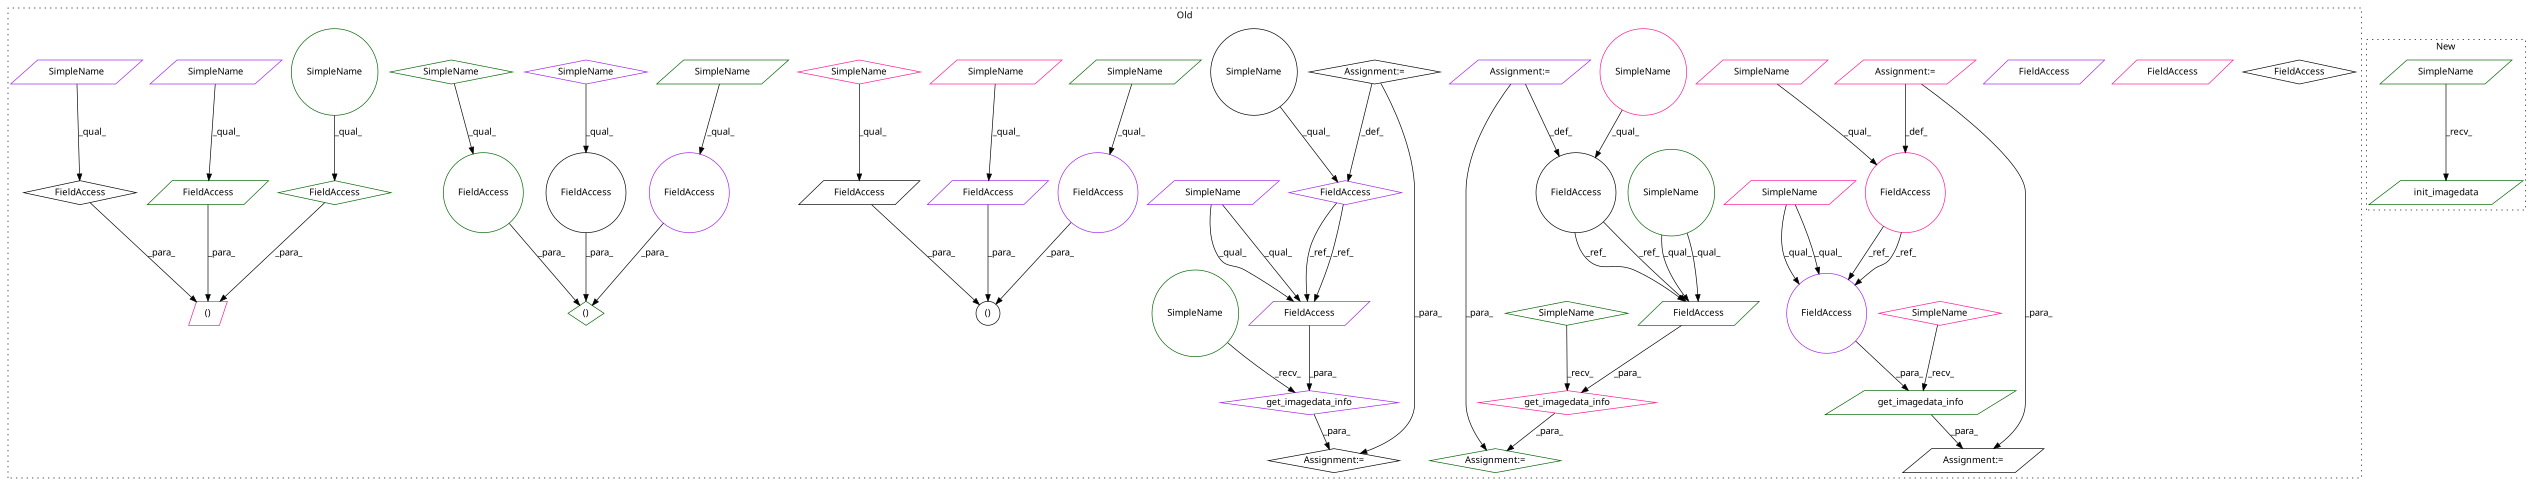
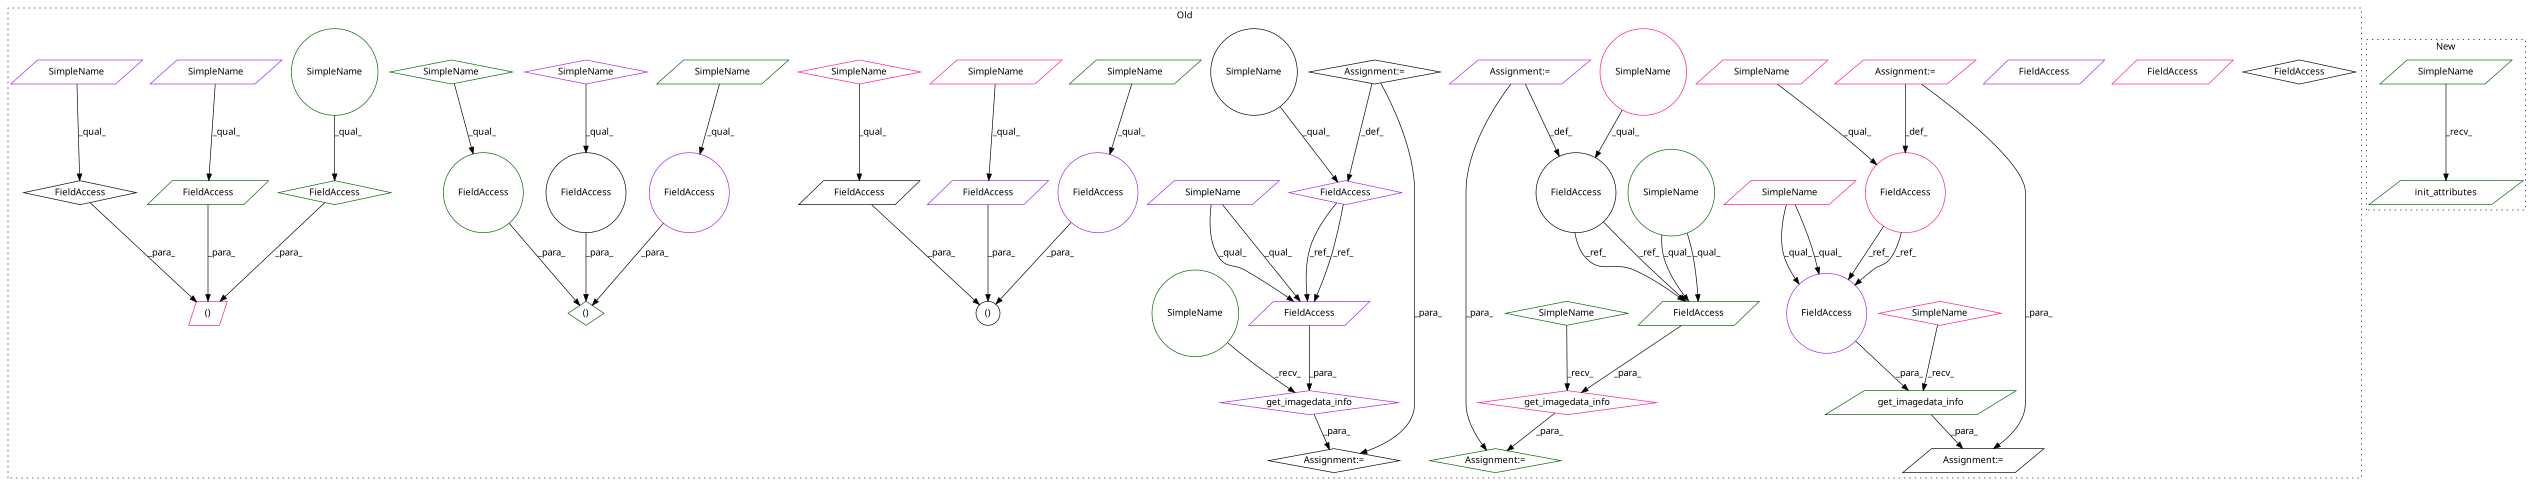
node "init_imagedata": label "init_imagedata" -> "init_attributes"
